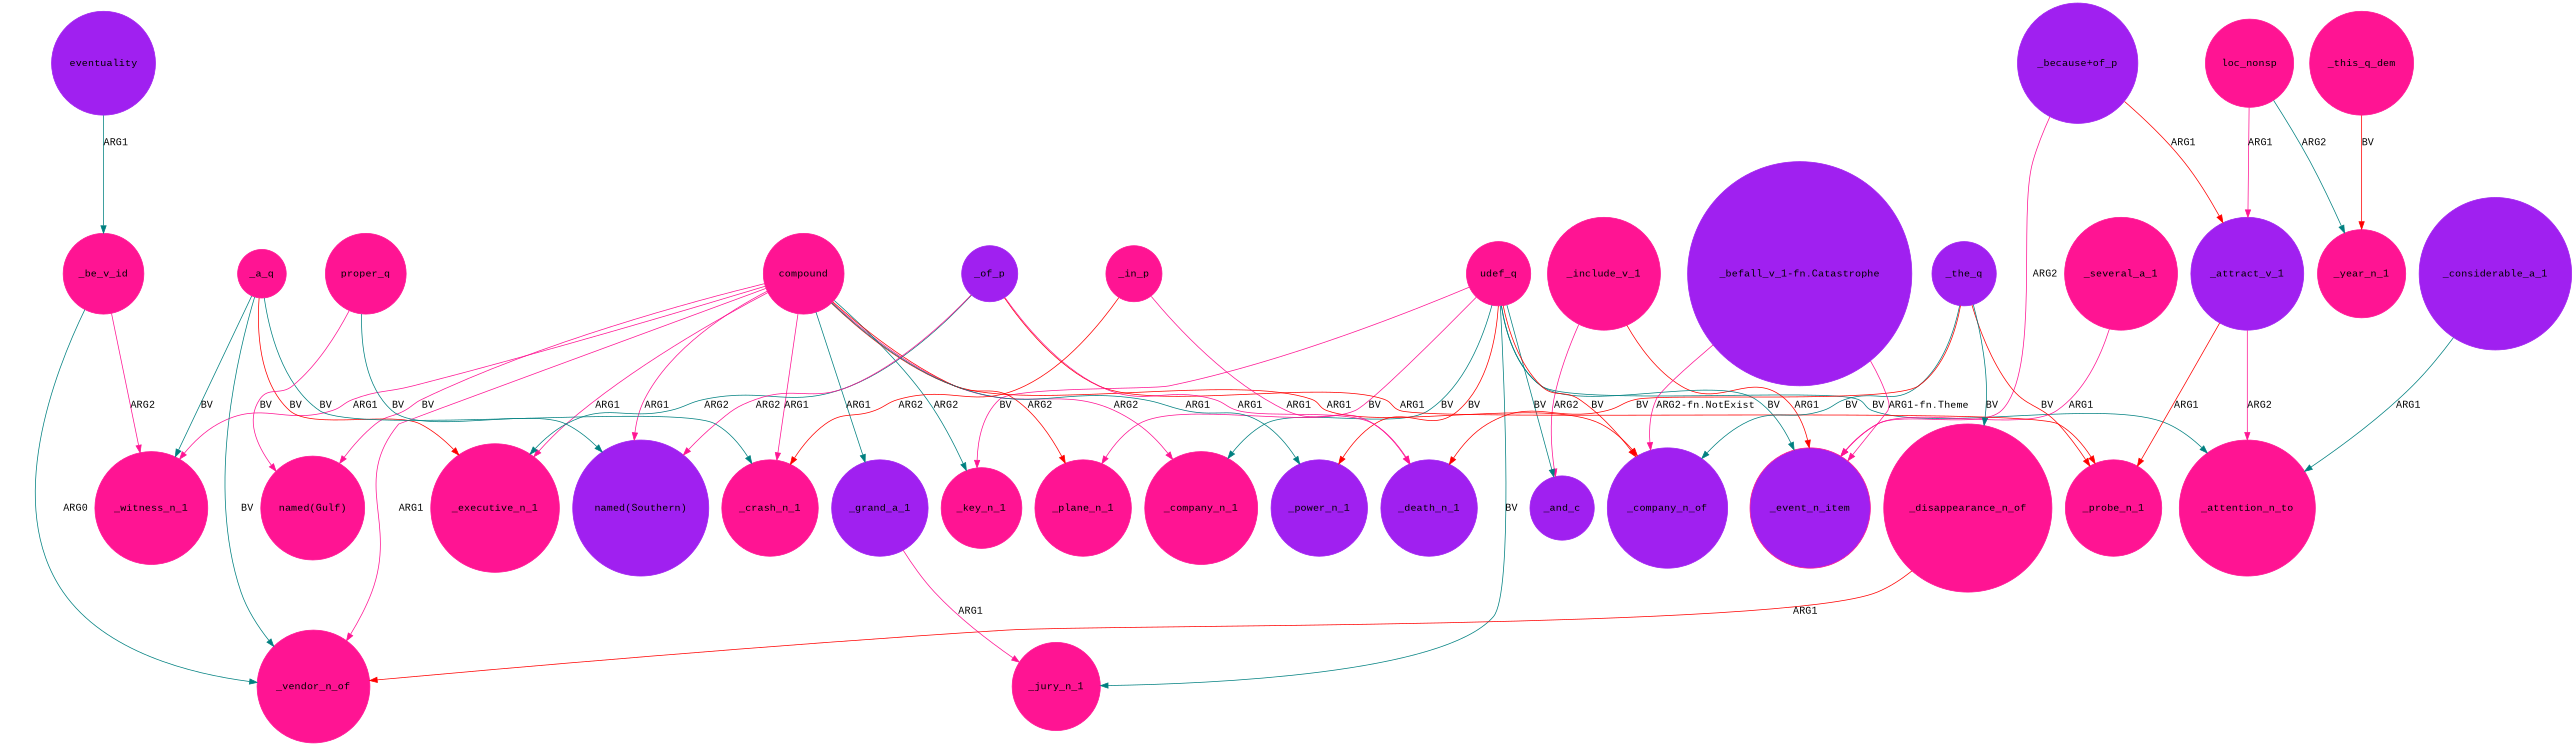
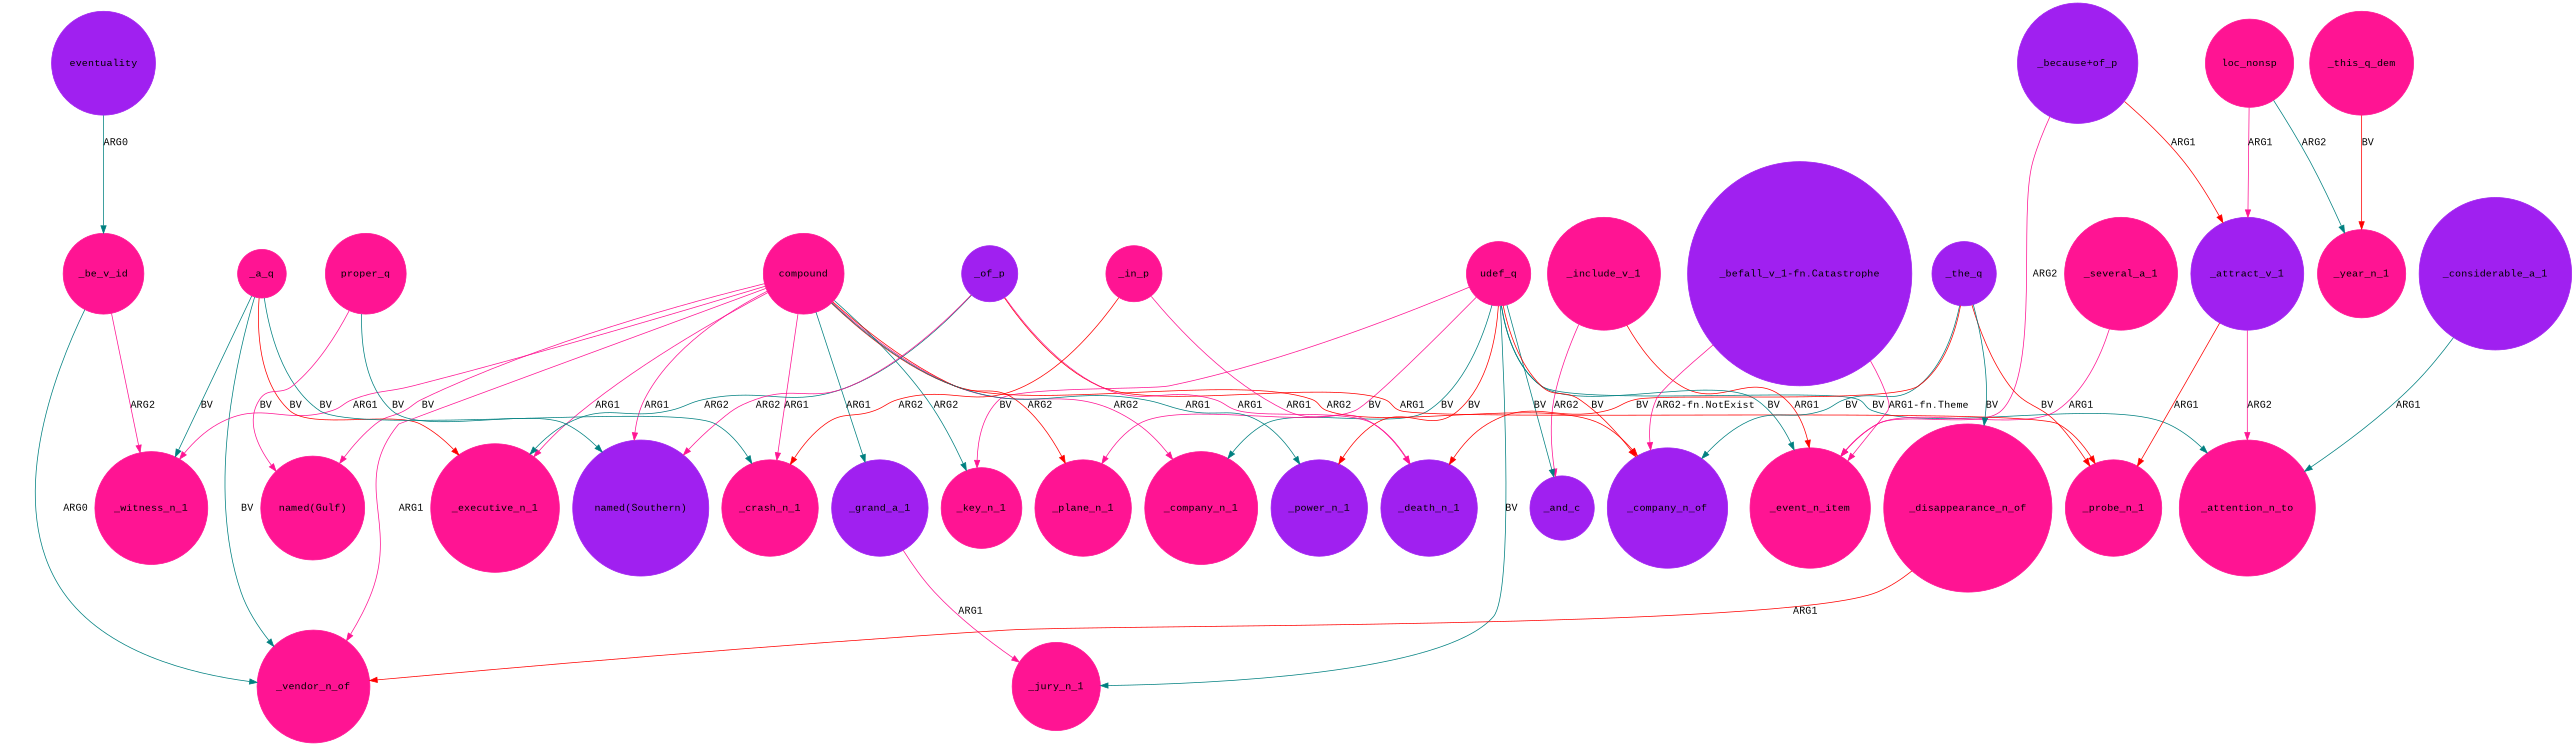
edge "eventuality" -> "_be_v_id": label "ARG1" -> "ARG0"
edge "compound" -> "_company_n_of": label "ARG1" -> "ARG2"
node "_event_n_item": fillcolor purple -> deeppink
